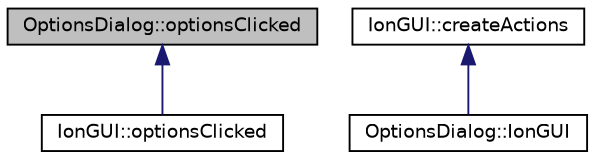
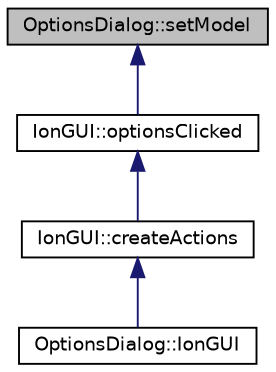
node "OptionsDialog::optionsClicked": label "OptionsDialog::optionsClicked" -> "OptionsDialog::setModel"
edge "IonGUI::createActions" -> "IonGUI::optionsClicked": added
